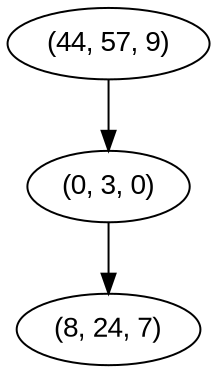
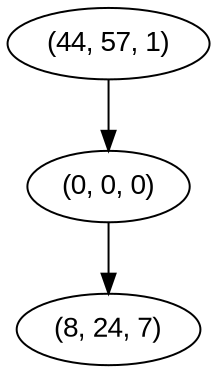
node "(44, 57, 9)": label "(44, 57, 9)" -> "(44, 57, 1)"
node "(0, 3, 0)": label "(0, 3, 0)" -> "(0, 0, 0)"
